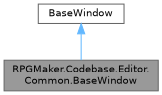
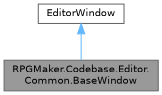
node "BaseWindow": label "BaseWindow" -> "EditorWindow"
